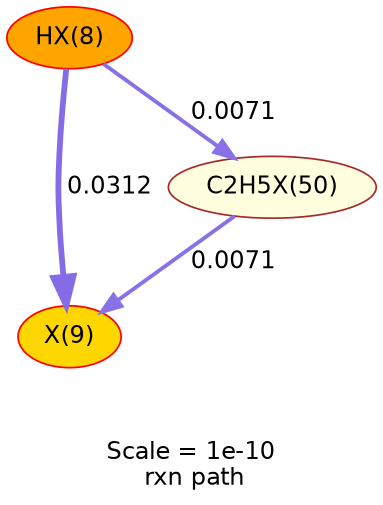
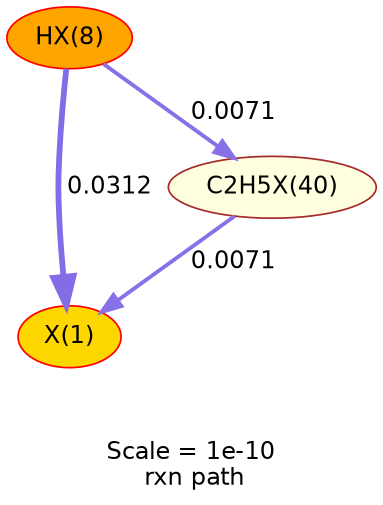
node "C2H5X(50)": label "C2H5X(50)" -> "C2H5X(40)"
node "X(9)": label "X(9)" -> "X(1)"
